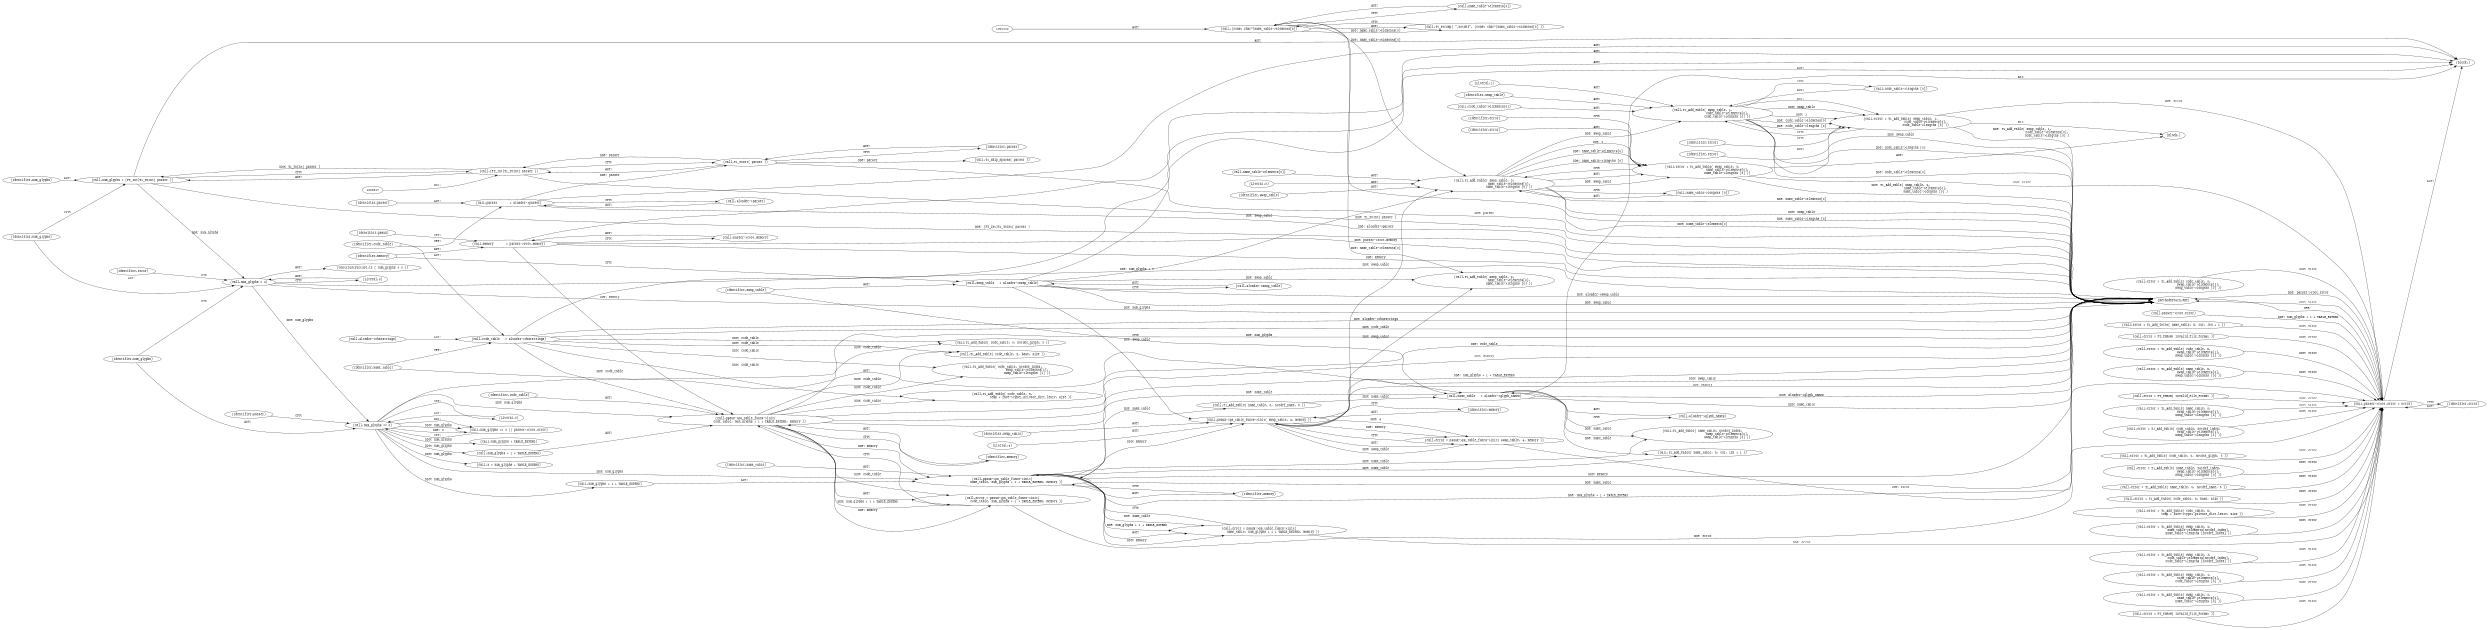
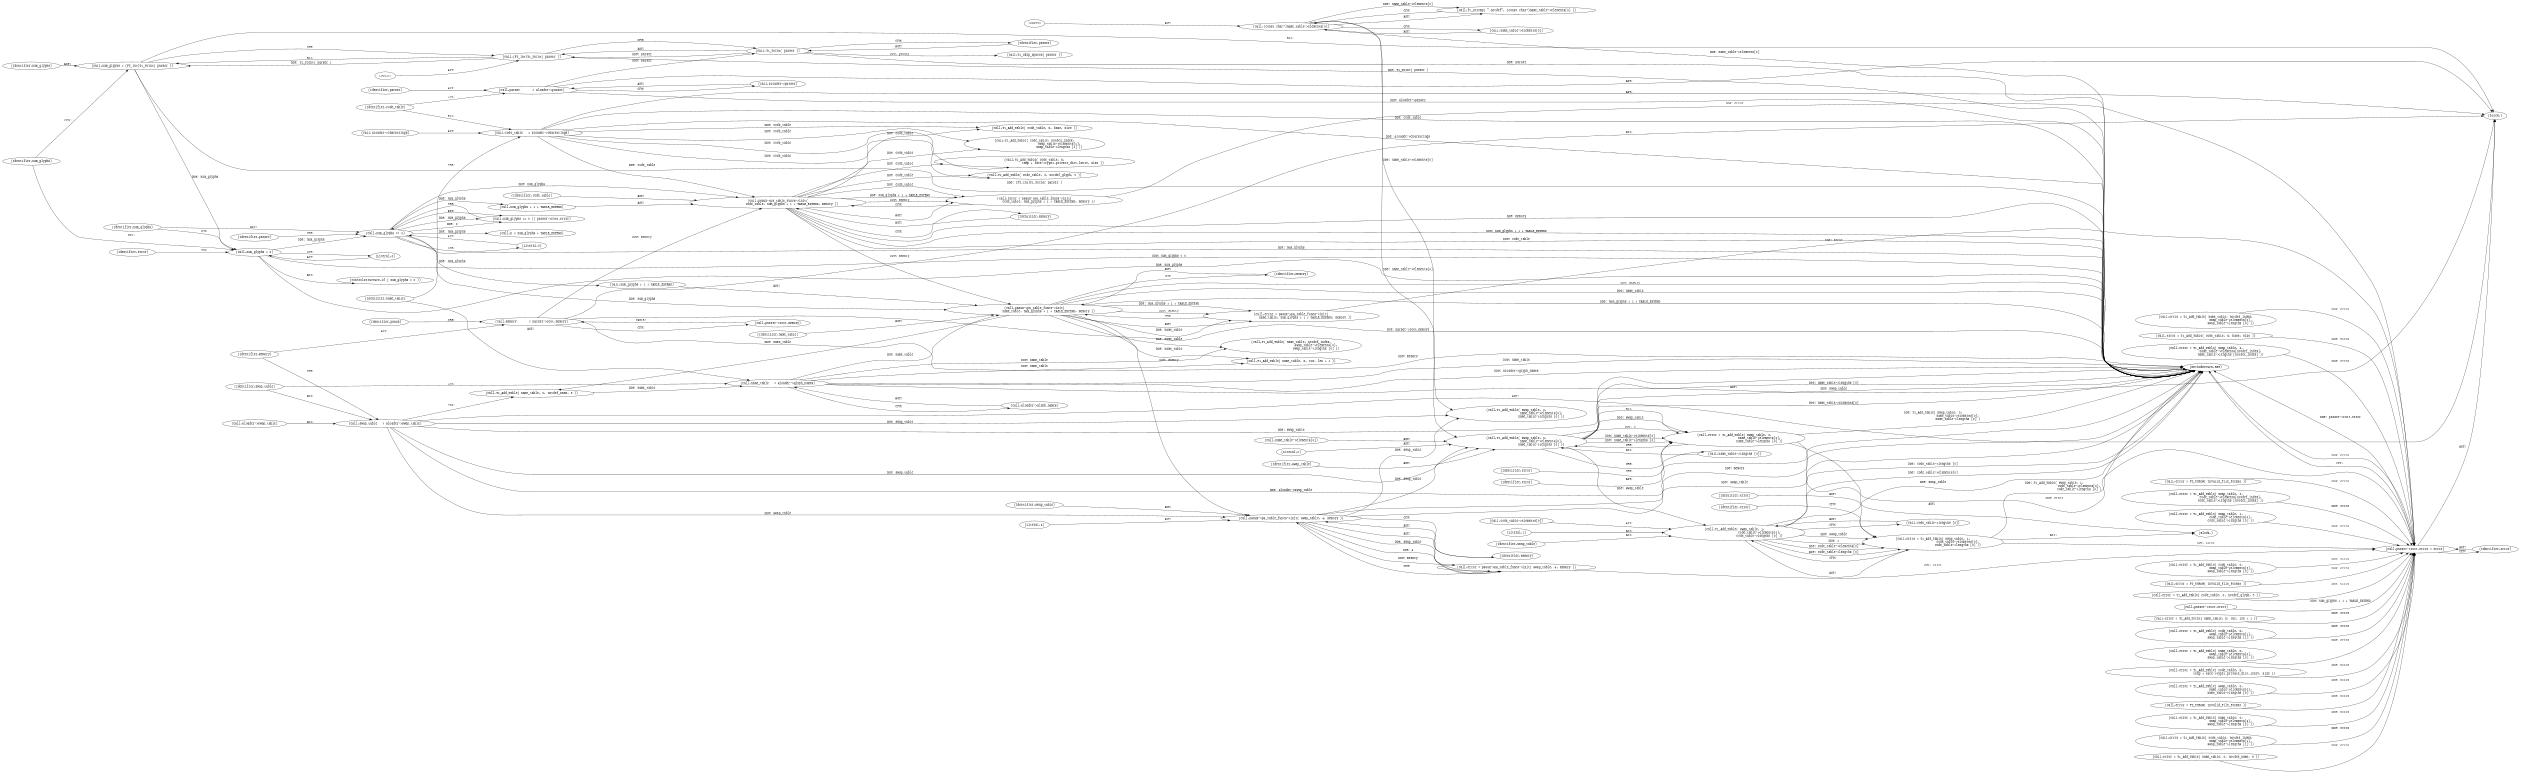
edge "(Call,parser->root.memory)" -> "(Call,memory       = parser->root.memory)": label "AST: " -> "TABLE: "
edge "(Call,swap_table   = &loader->swap_table)" -> "(Call,&loader->swap_table)": now "(Call,swap_table   = &loader->swap_table)" -> "(Call,T1_Add_Table( name_table, 0, notdef_name, 8 ))"
node "(Call,num_glyphs + TABLE_EXTEND)": removed
